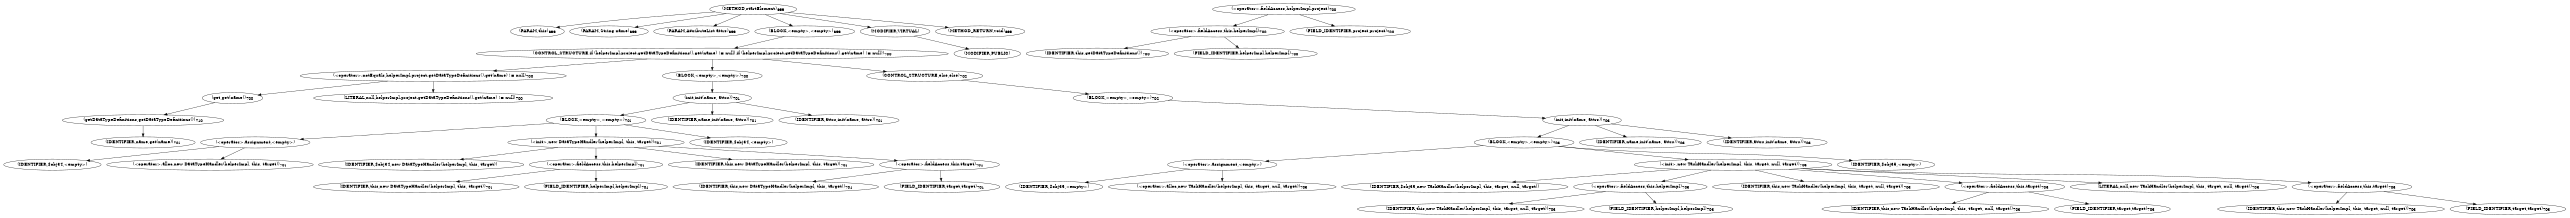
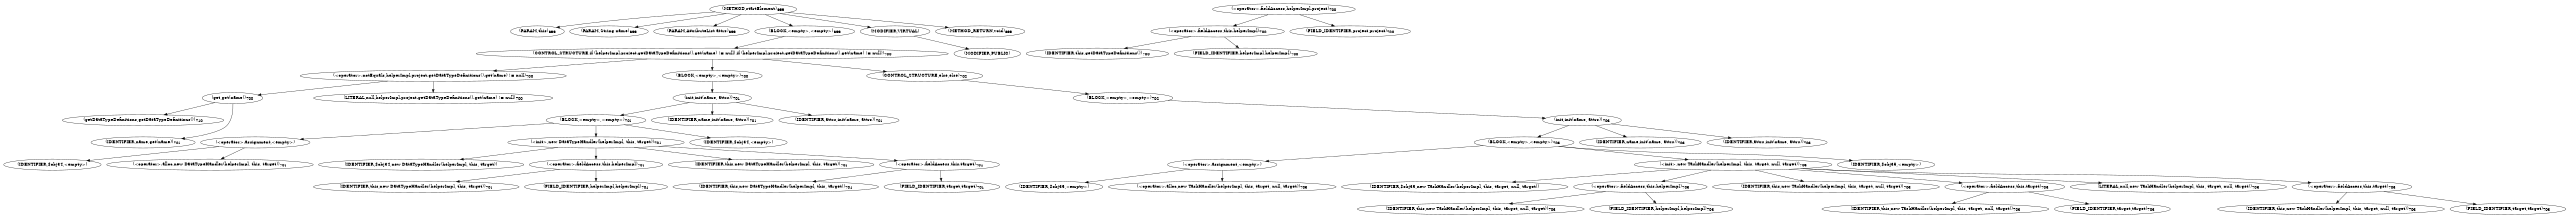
edge "(getDataTypeDefinitions,getDataTypeDefinitions())" -> "(IDENTIFIER,name,get(name))": now "(get,get(name))" -> "(IDENTIFIER,name,get(name))"
